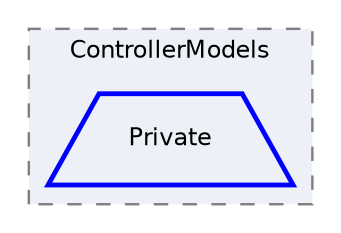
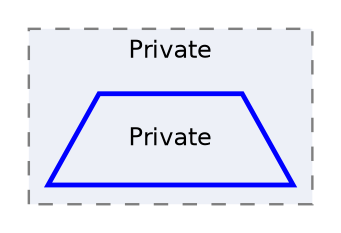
cluster "ControllerModels": label "ControllerModels" -> "Private"
